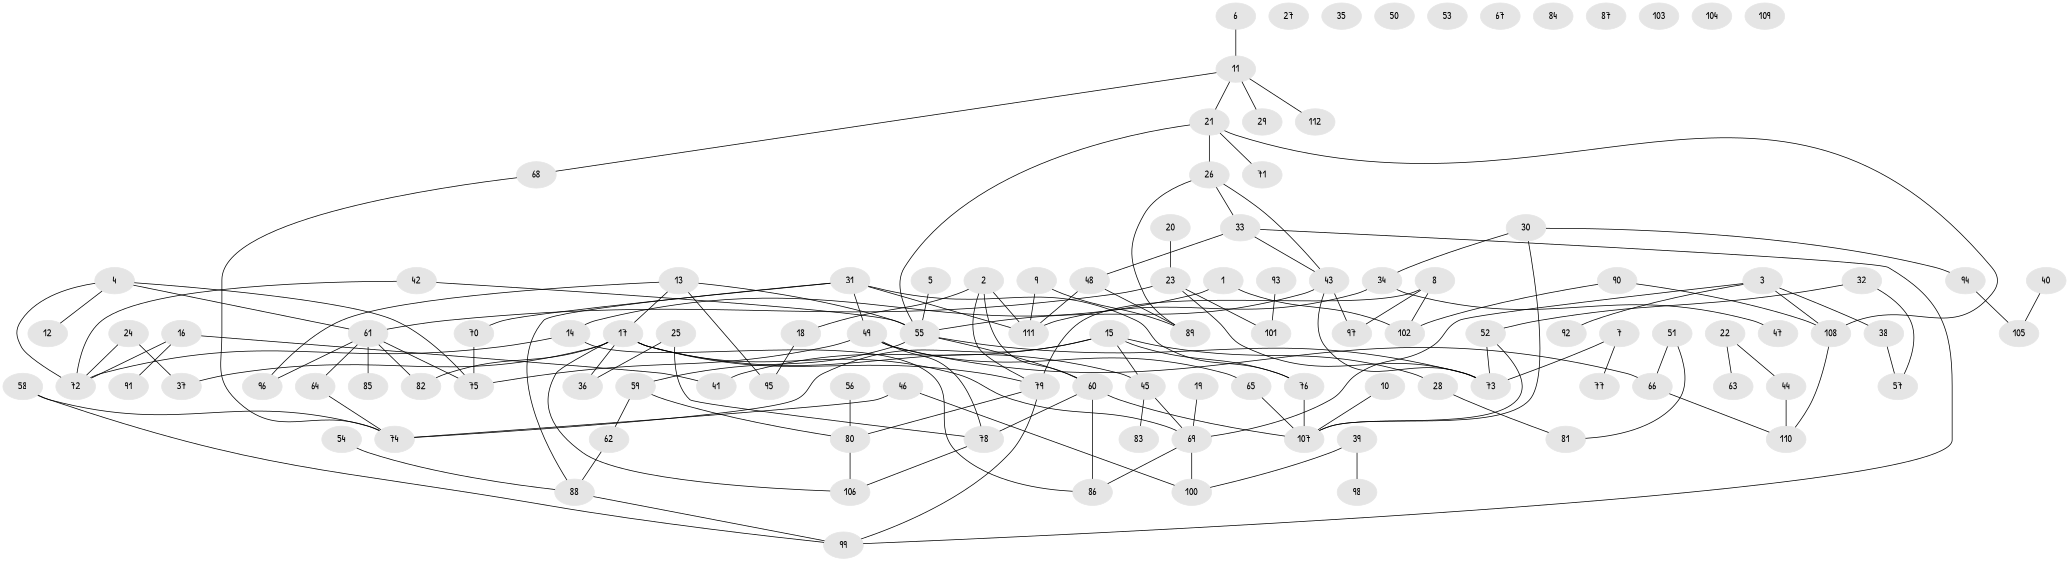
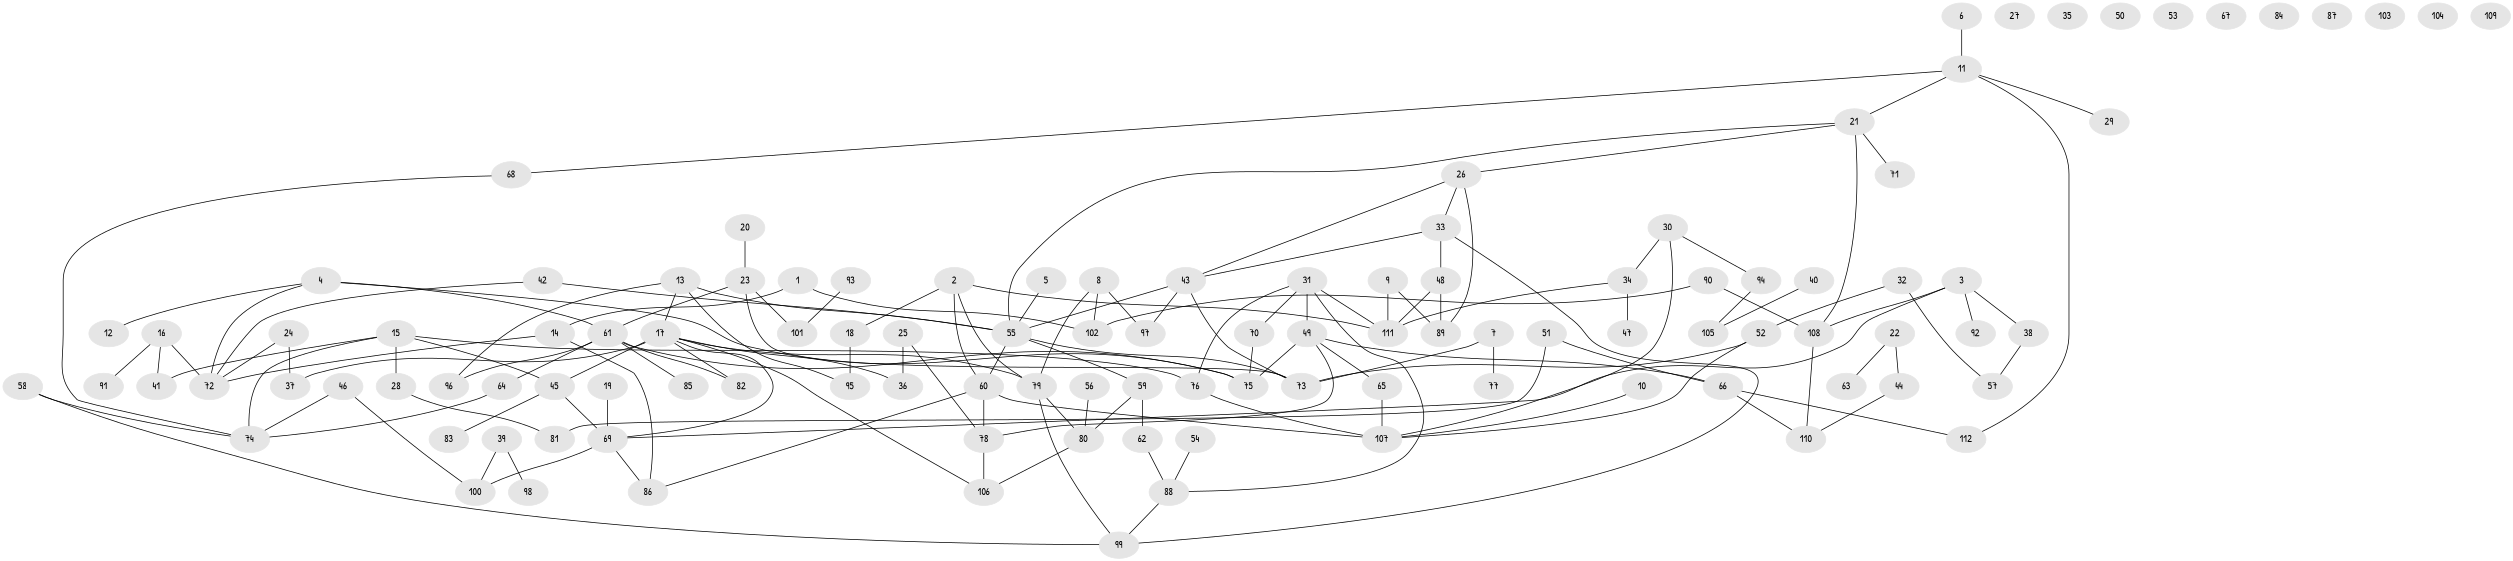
edge "66" -- "112": added
